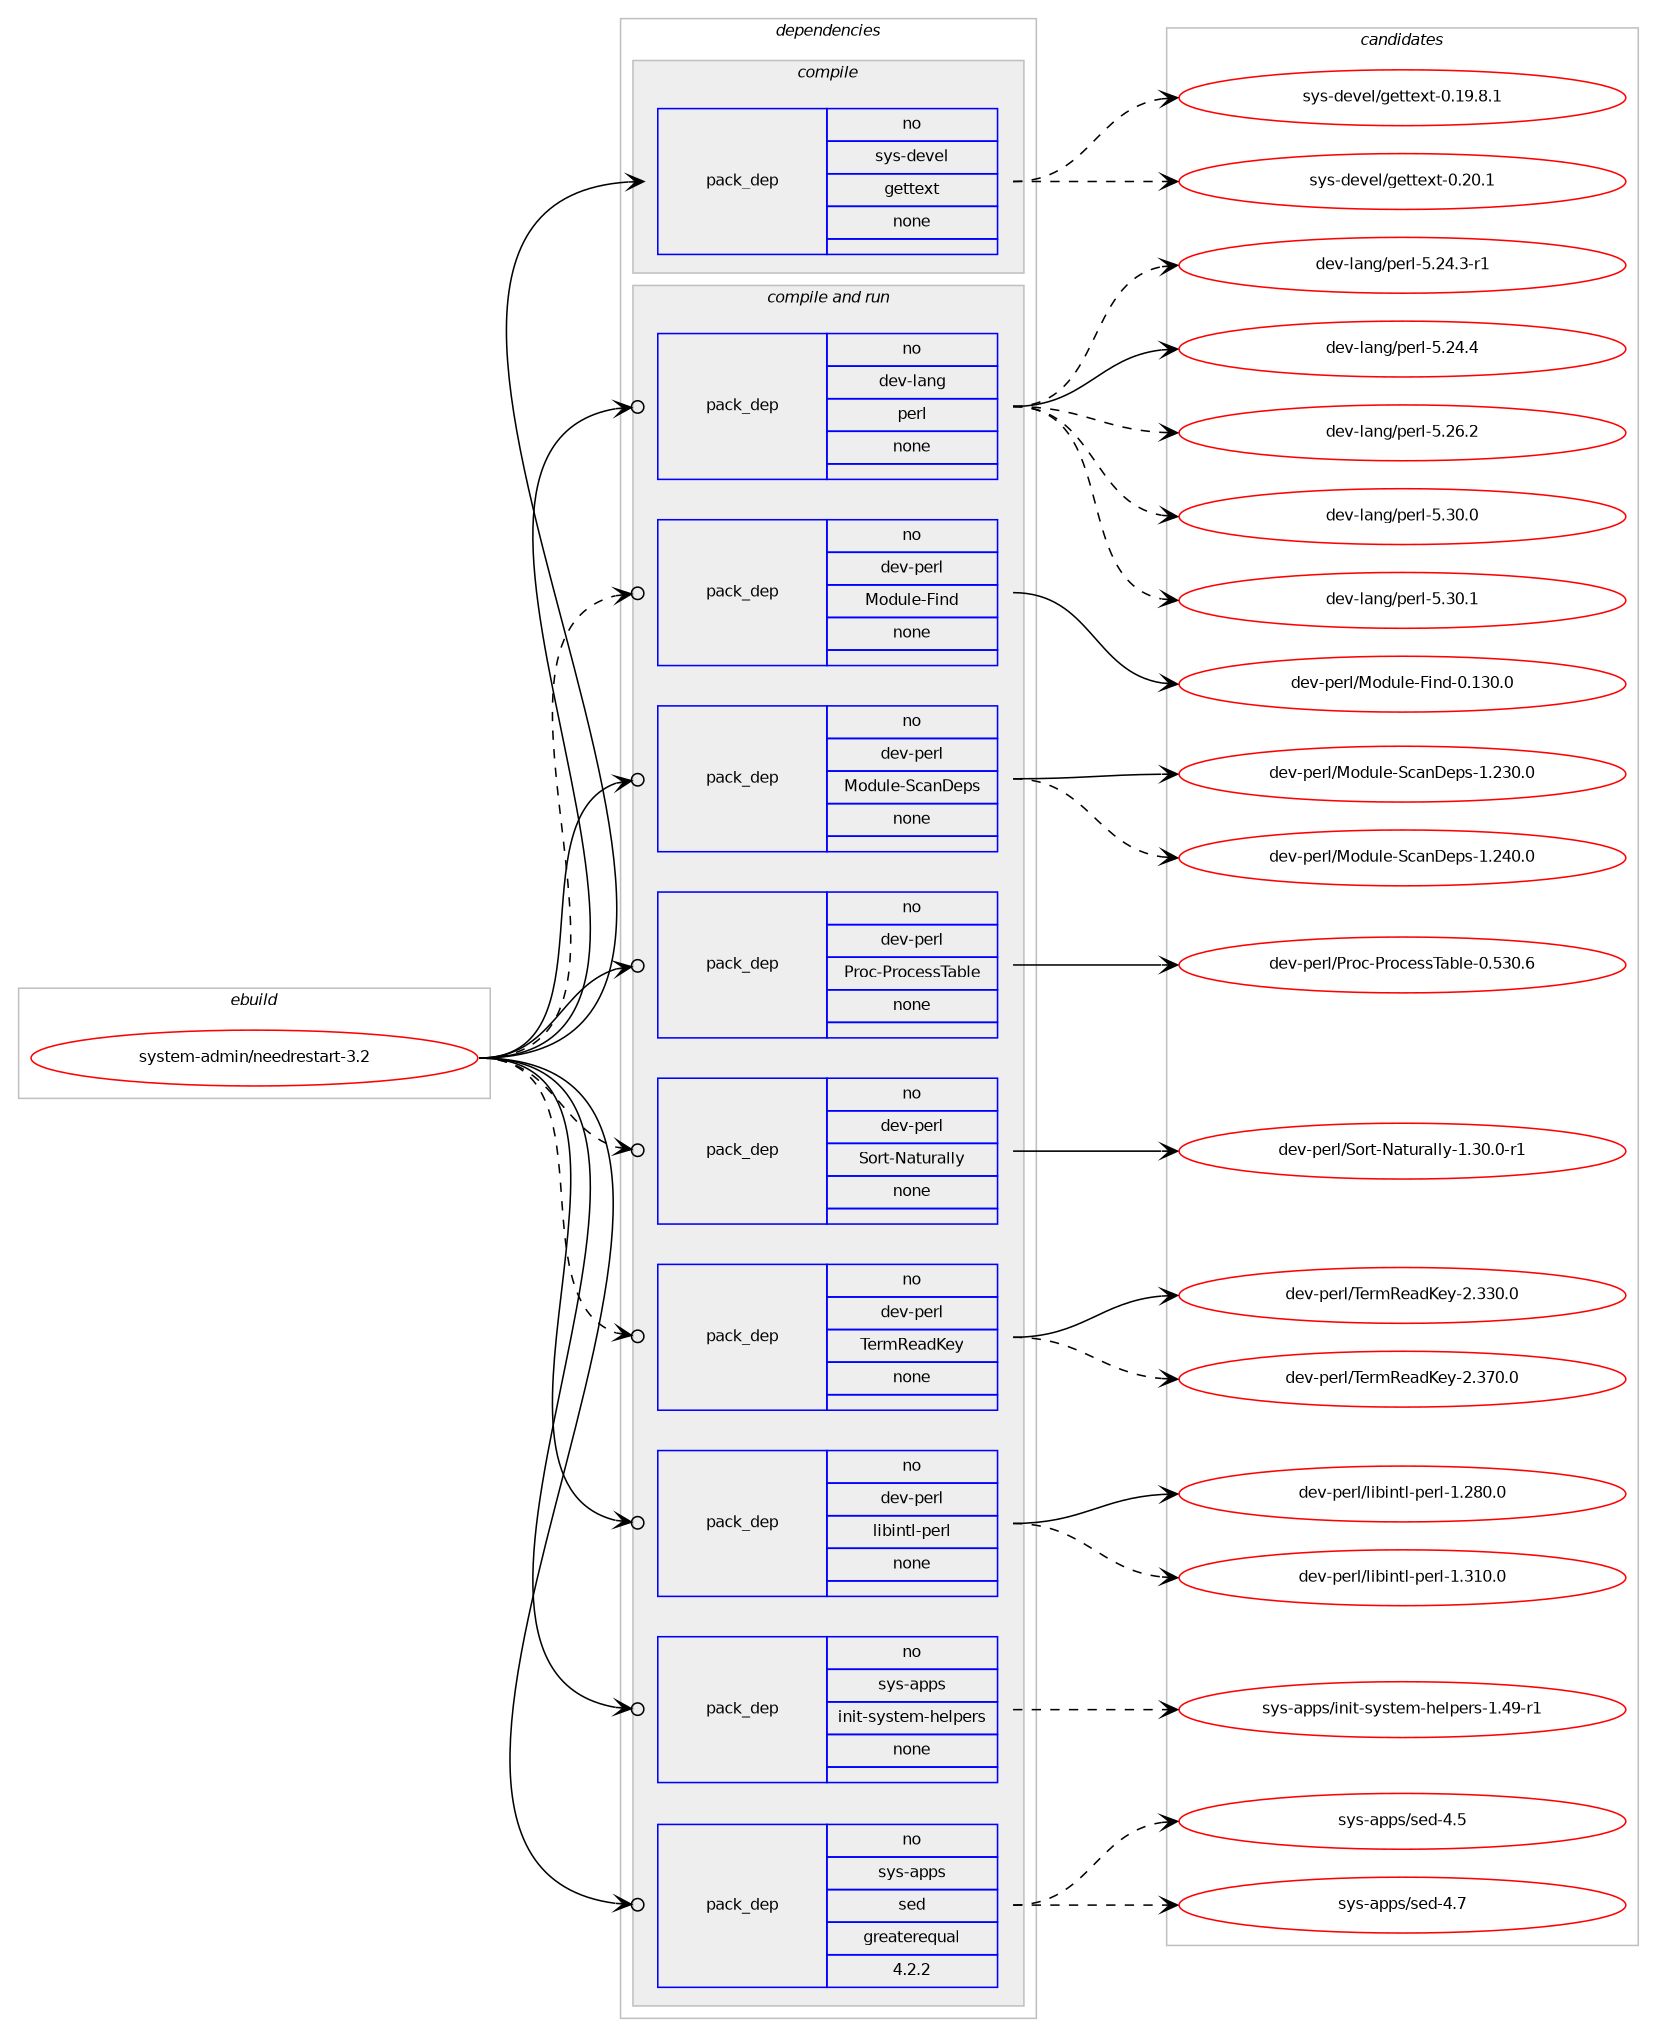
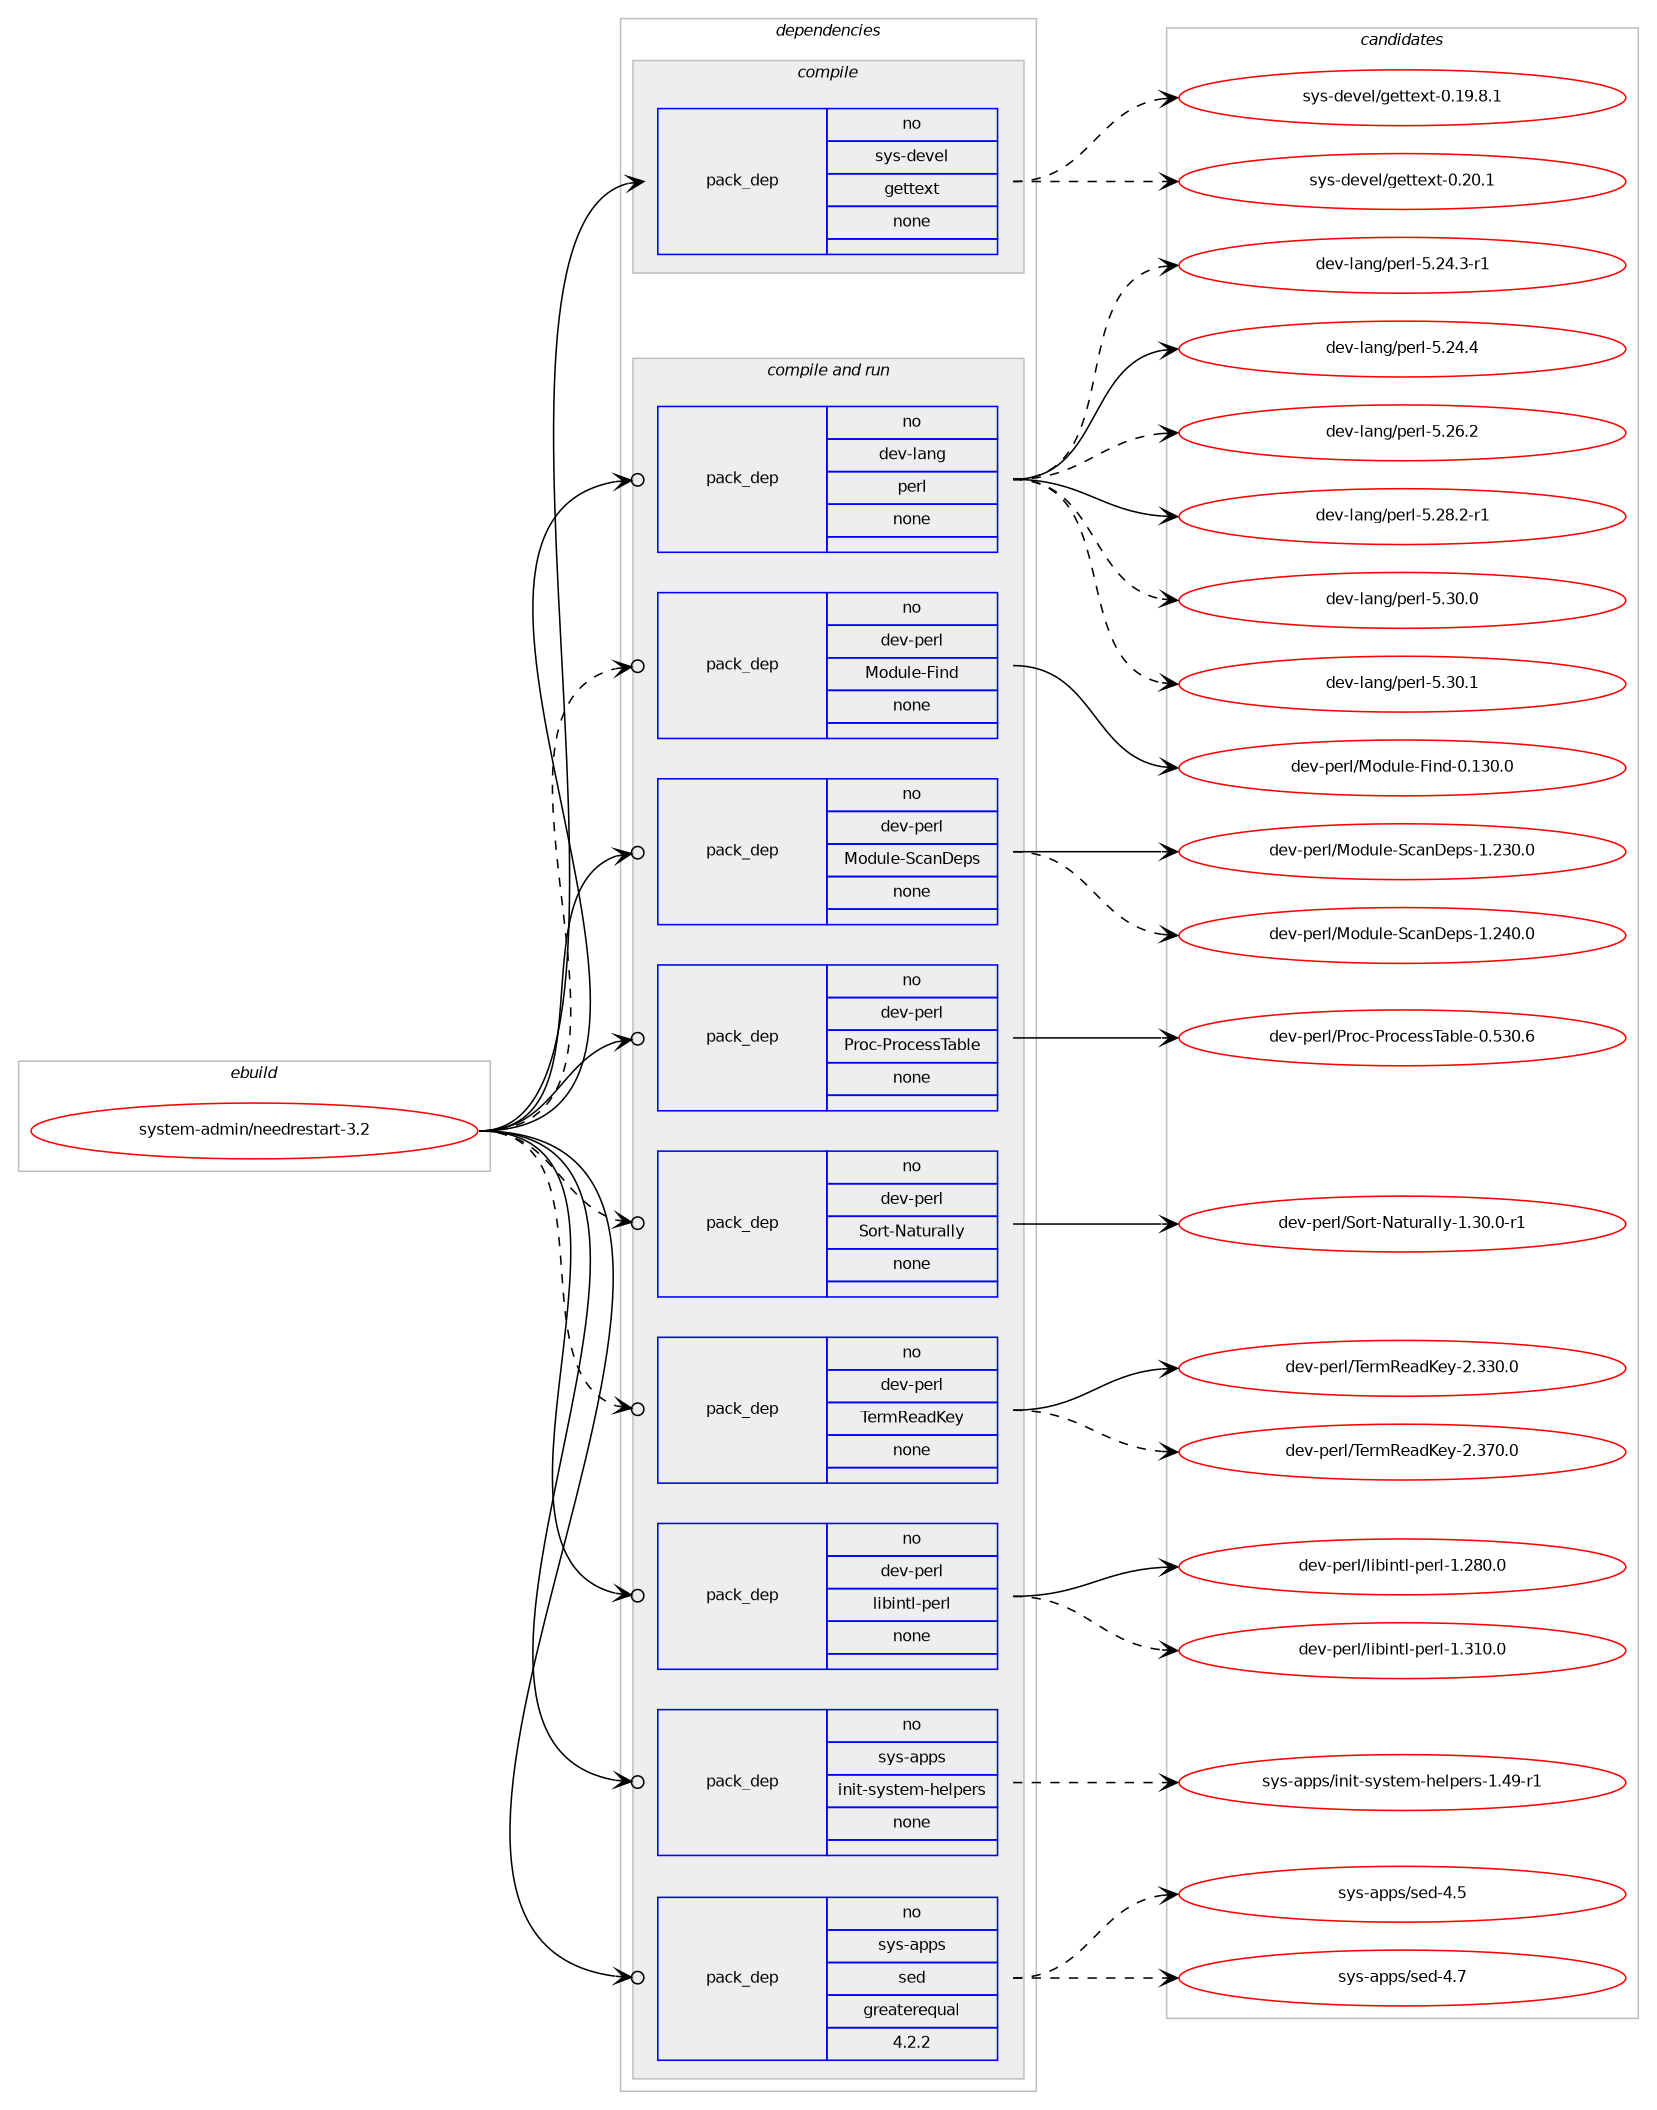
node "dev-lang/perl-5.28.2-r1": added
